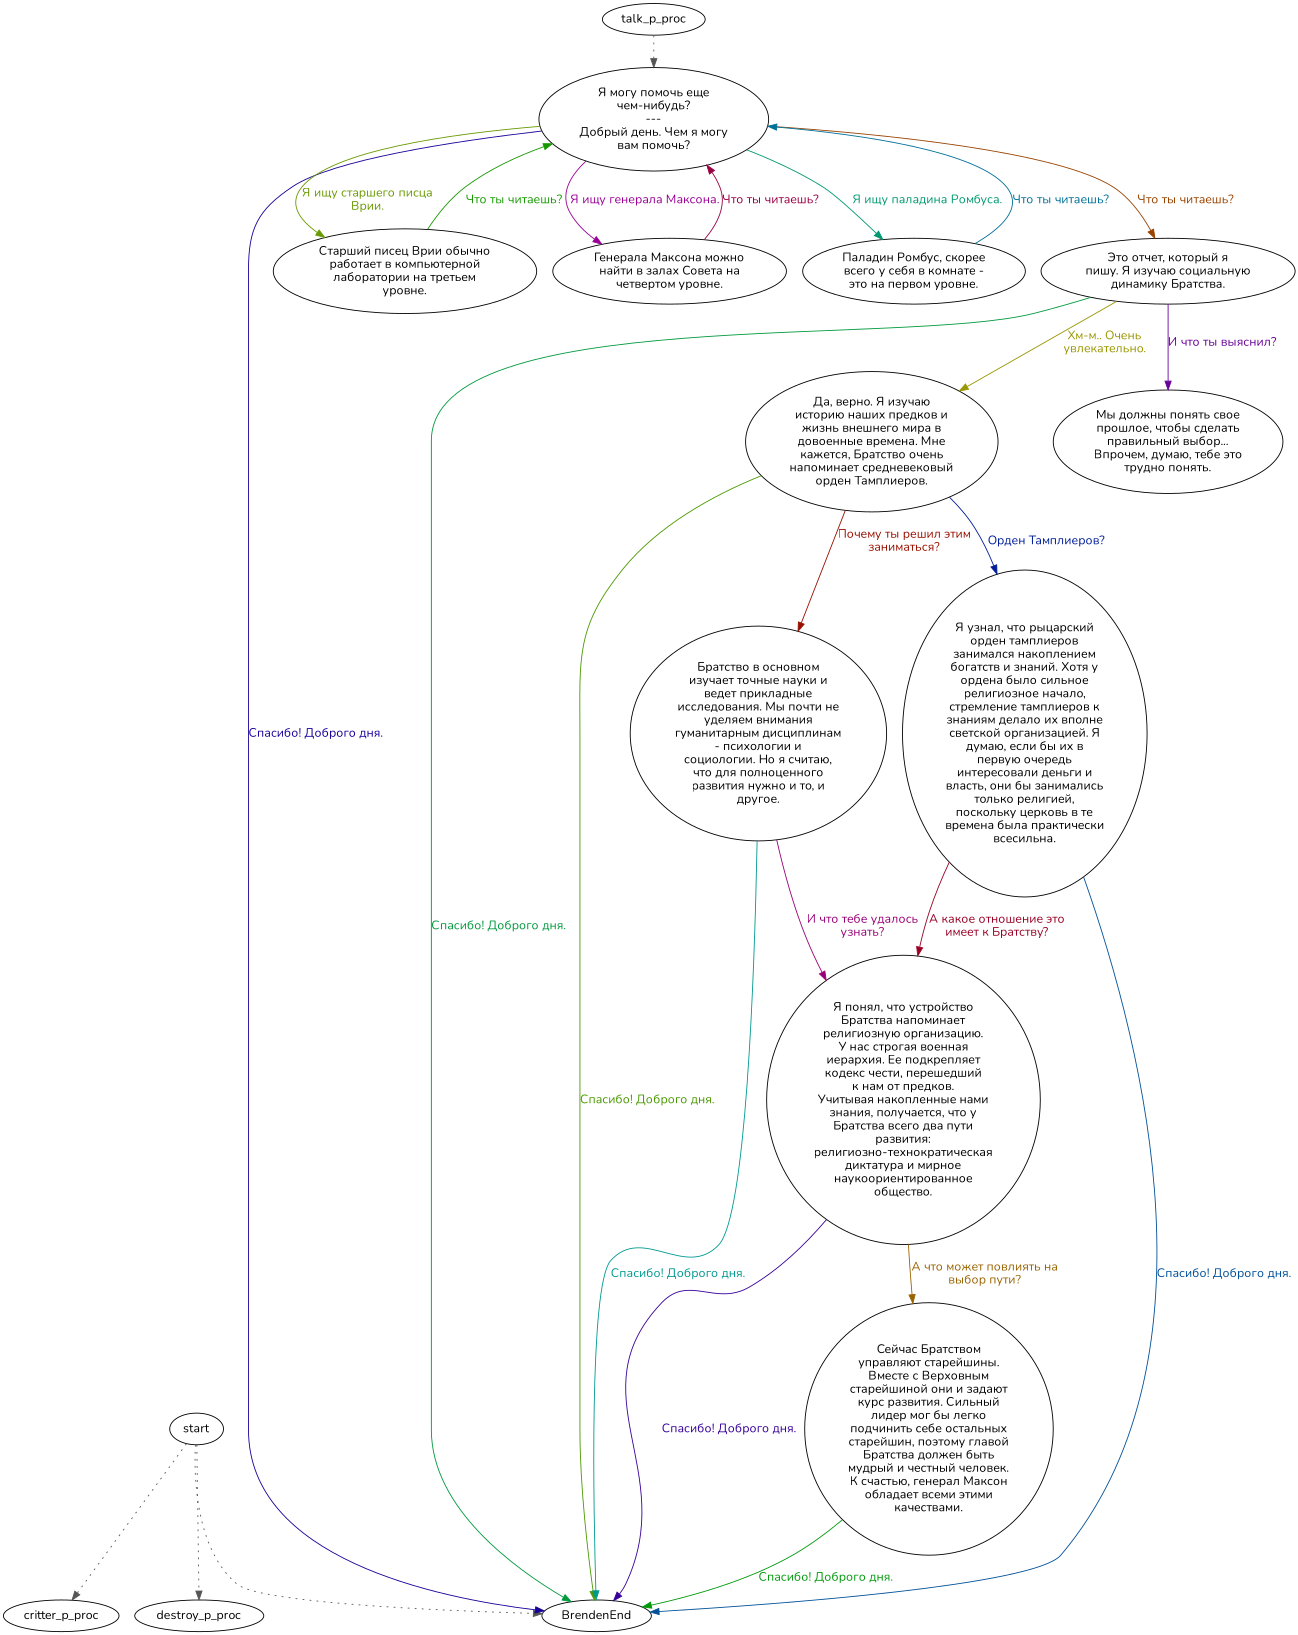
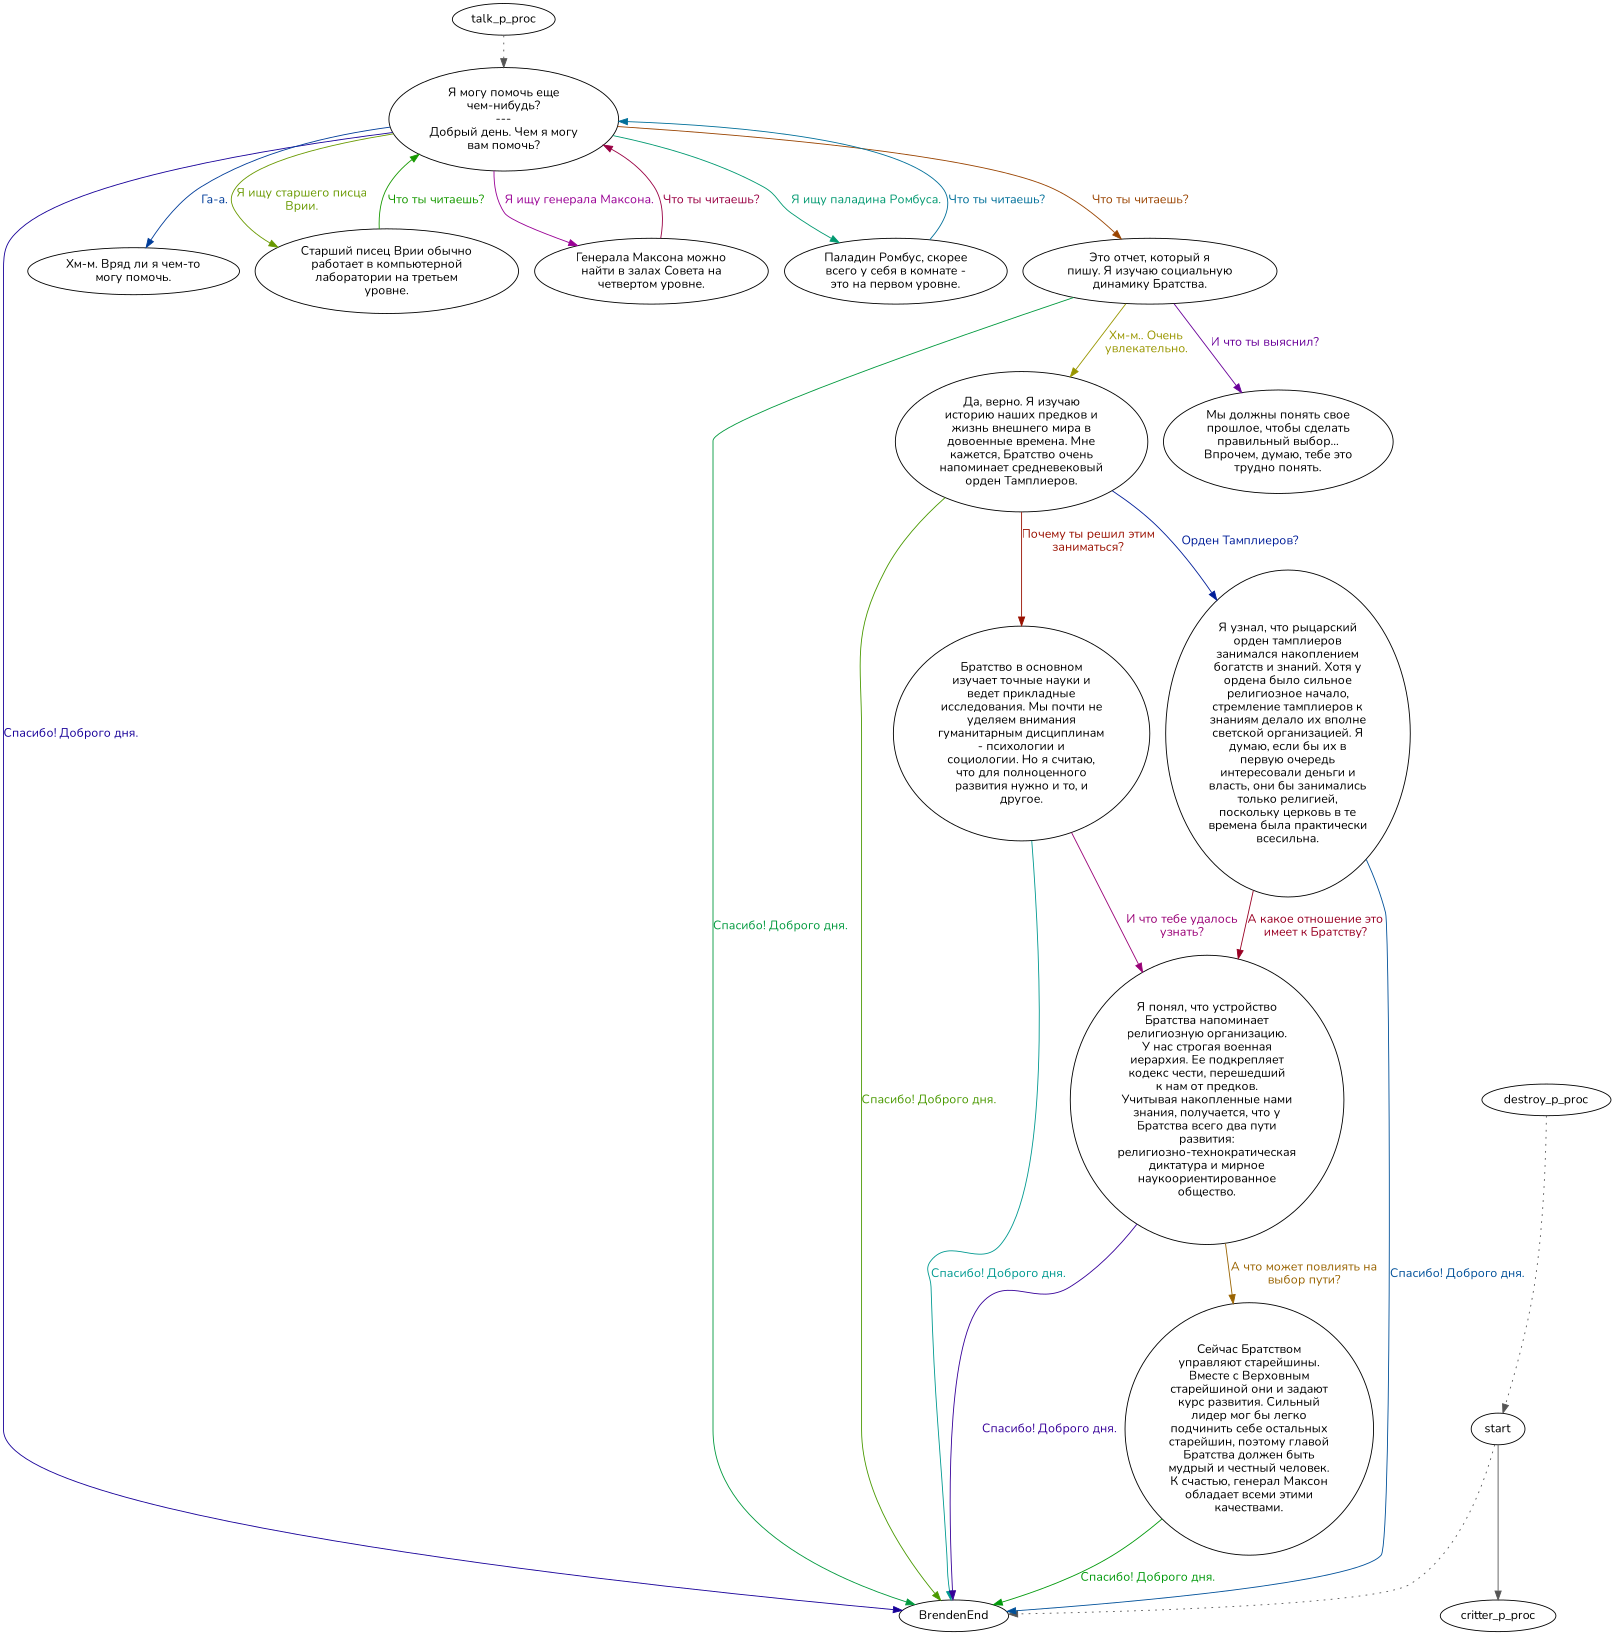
node "Хм-м. Вряд ли я чем-то могу помочь.": added
edge "start" -> "critter_p_proc": style dotted -> solid
edge "start" -> "destroy_p_proc": reversed
